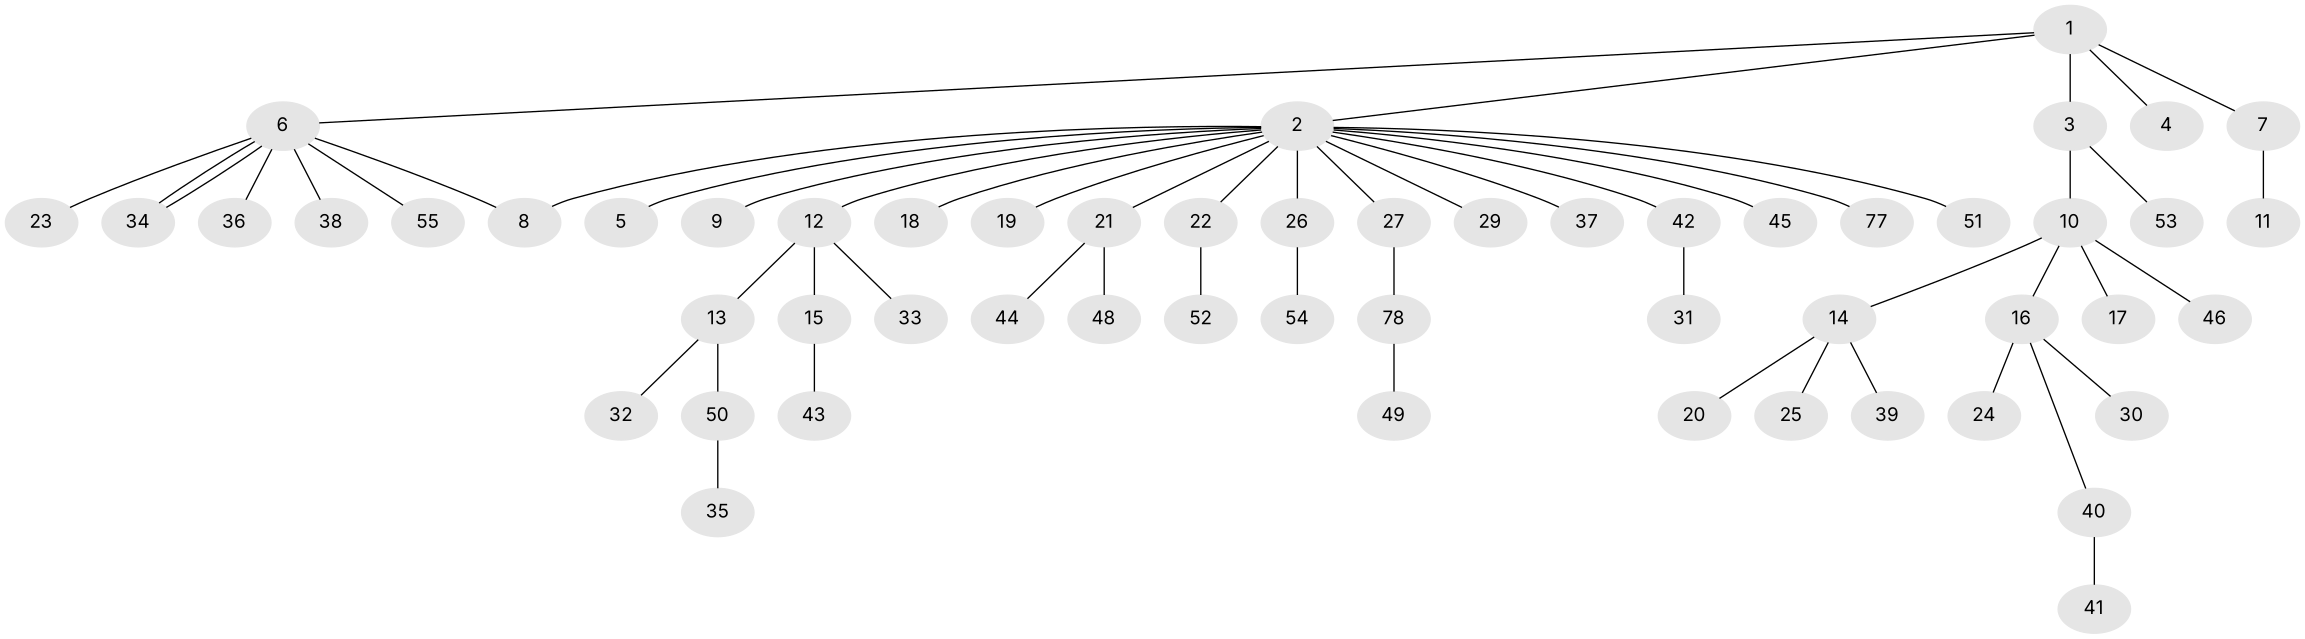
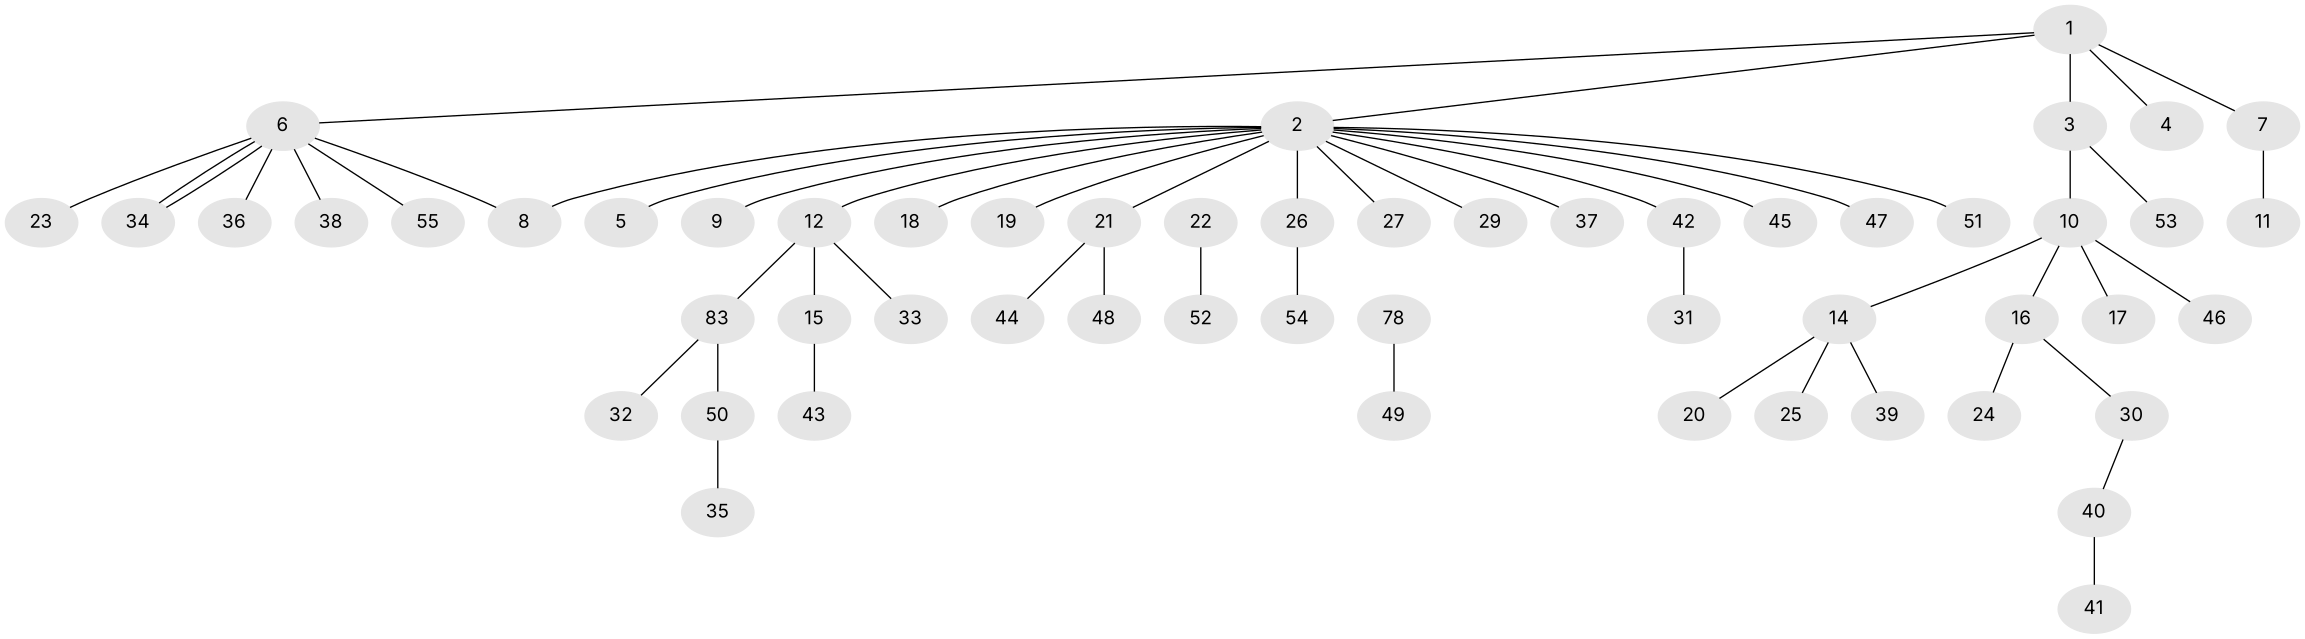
edge "2" -- "22": removed
node "77": label "77" -> "47"
edge "27" -- "78": removed
node "13": label "13" -> "83"
edge "16" -- "40": now "30" -- "40"
